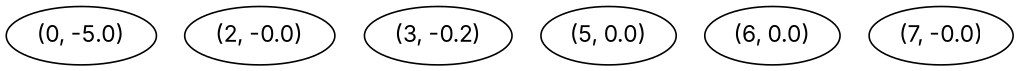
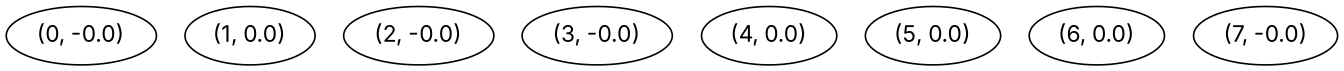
node "(0, -5.0)": label "(0, -5.0)" -> "(0, -0.0)"
node "(1, 0.0)": added
node "(3, -0.2)": label "(3, -0.2)" -> "(3, -0.0)"
node "(4, 0.0)": added
